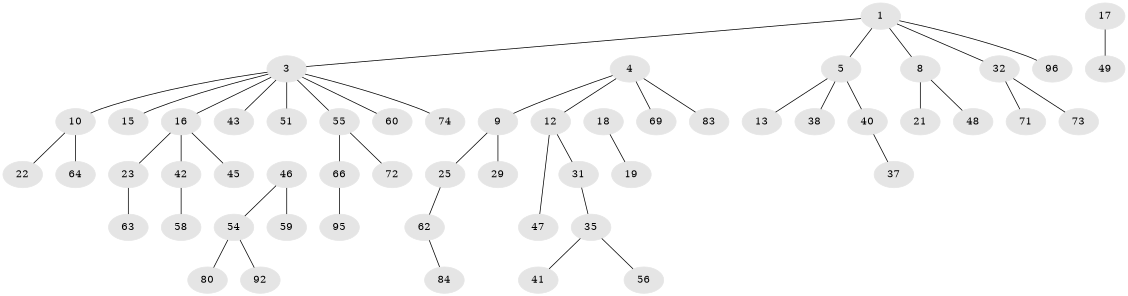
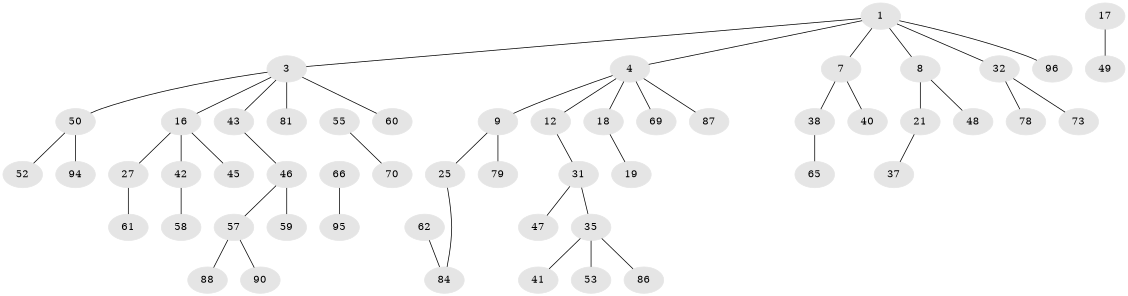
edge "1" -- "4": added
node "5": label "5" -> "7"
edge "3" -- "55": removed
edge "4" -- "18": added
node "10": label "10" -> "50"
node "15": removed
node "51": label "51" -> "81"
node "74": removed
node "83": label "83" -> "87"
node "13": removed
node "71": label "71" -> "78"
edge "43" -- "46": added
edge "55" -- "66": removed
edge "40" -- "37": now "21" -- "37"
node "22": label "22" -> "52"
node "64": label "64" -> "94"
node "23": label "23" -> "27"
node "72": label "72" -> "70"
node "29": label "29" -> "79"
edge "12" -- "47": now "31" -- "47"
node "65": added
edge "25" -- "62": now "25" -- "84"
node "63": label "63" -> "61"
node "54": label "54" -> "57"
node "80": label "80" -> "88"
node "92": label "92" -> "90"
node "53": added
node "56": label "56" -> "86"
